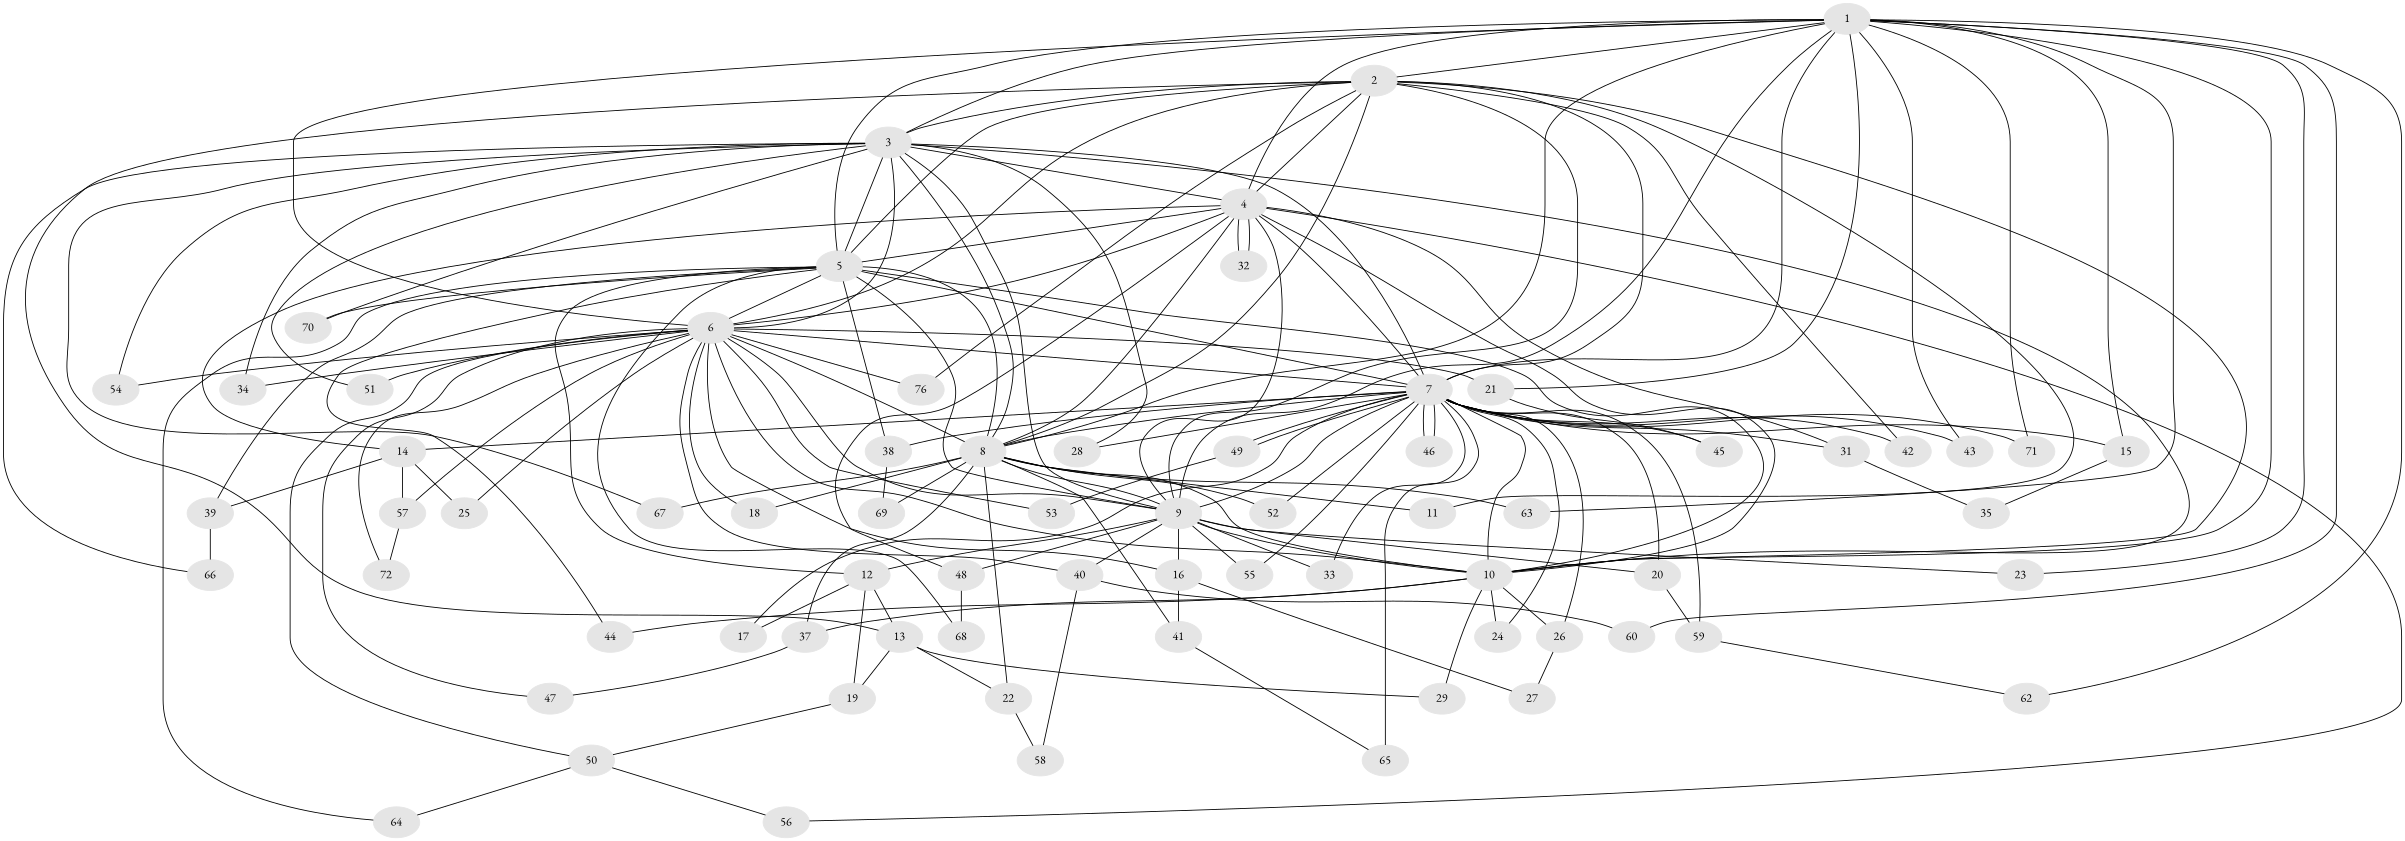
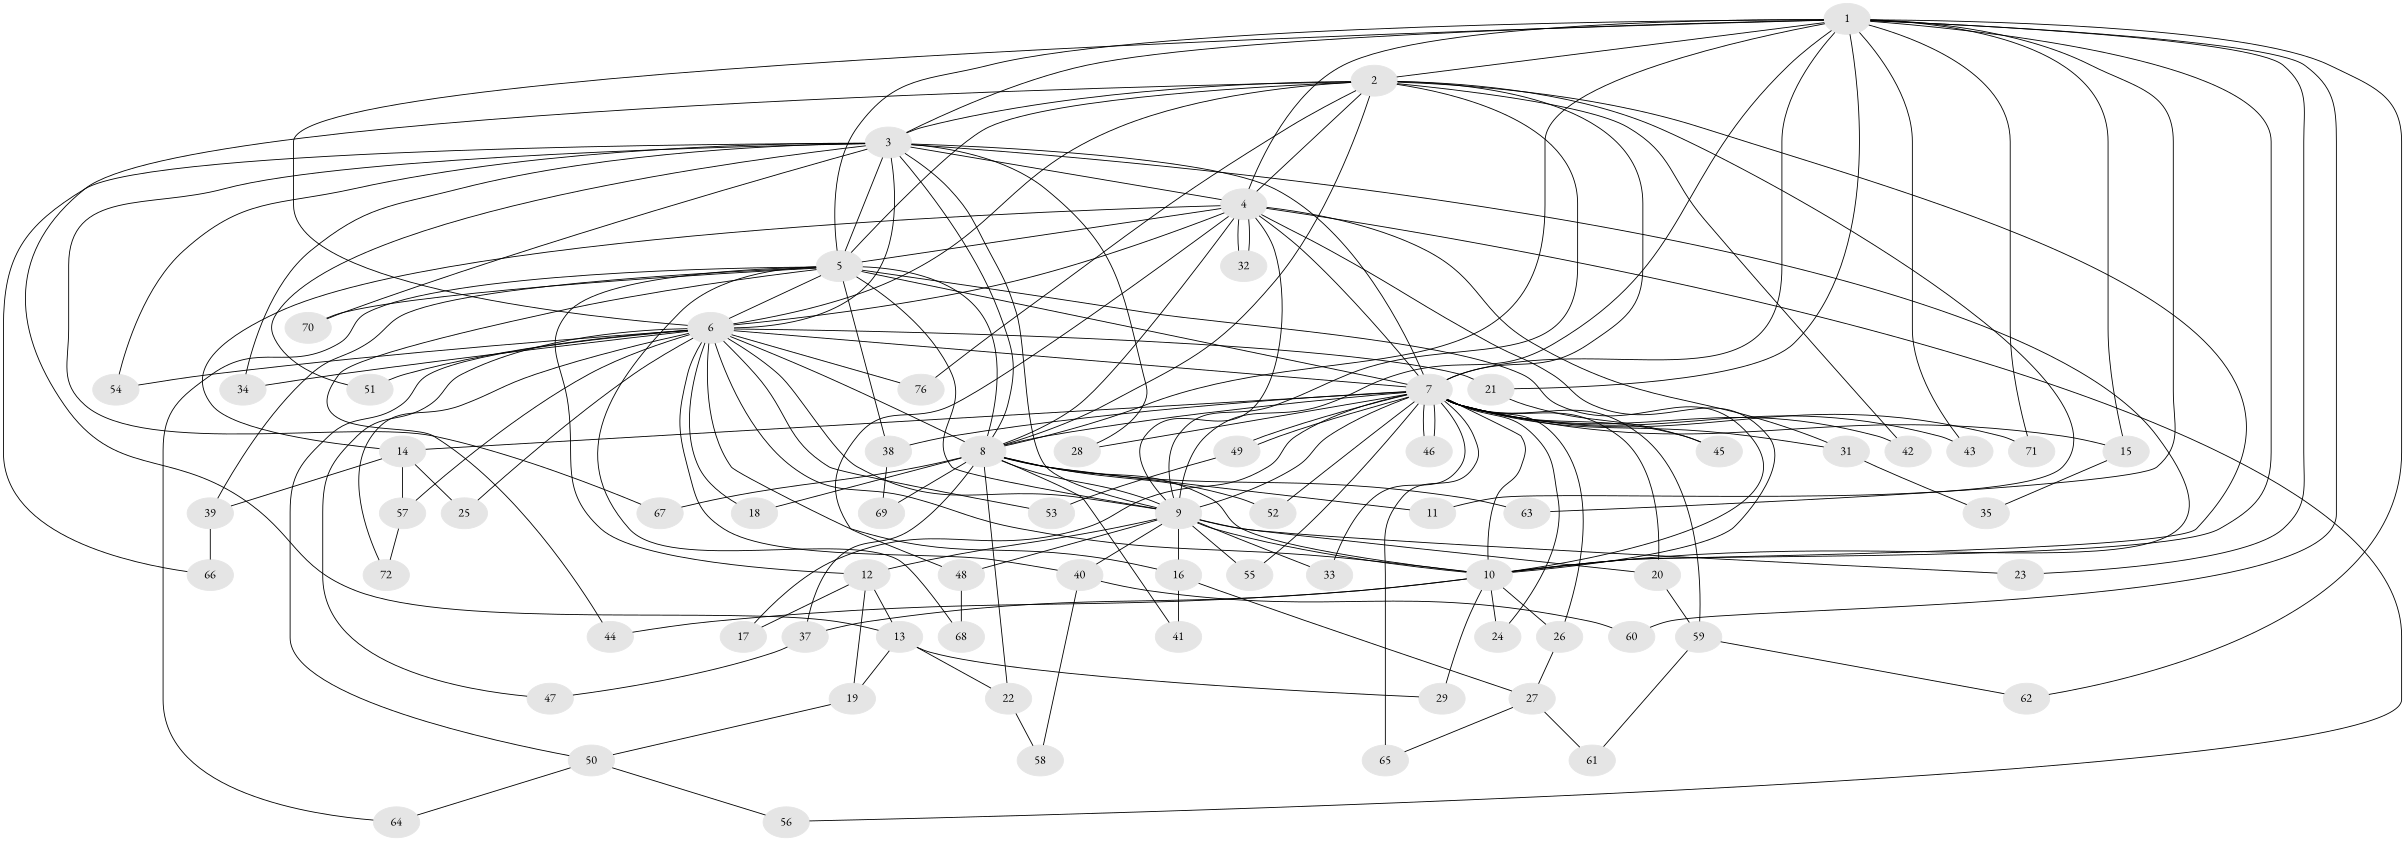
edge "41" -- "65": now "27" -- "65"
node "61": added
